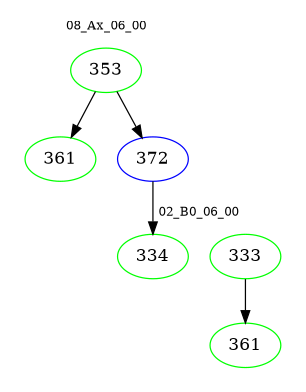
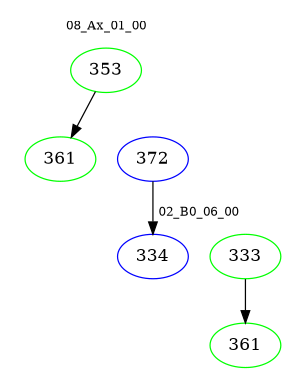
cluster "08_Ax_06_00": label "08_Ax_06_00" -> "08_Ax_01_00"
edge "353" -> "372": removed
node "334": color green -> blue
